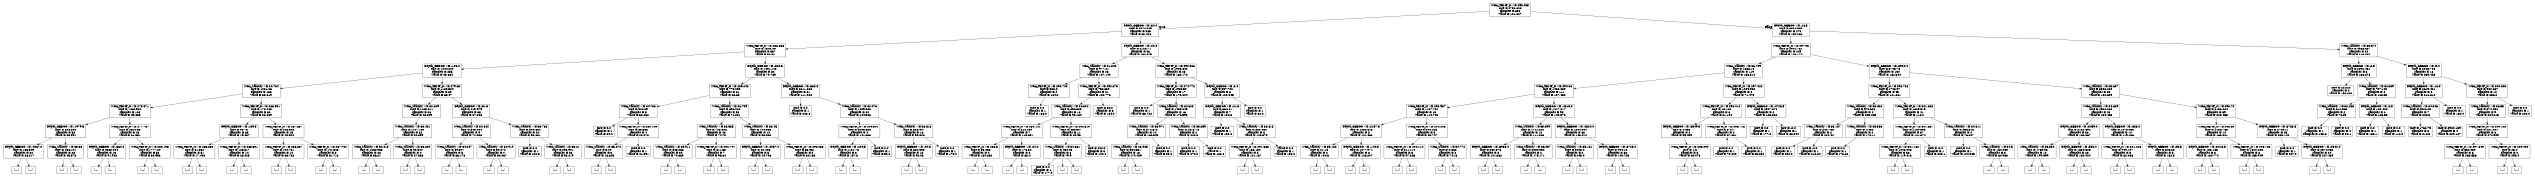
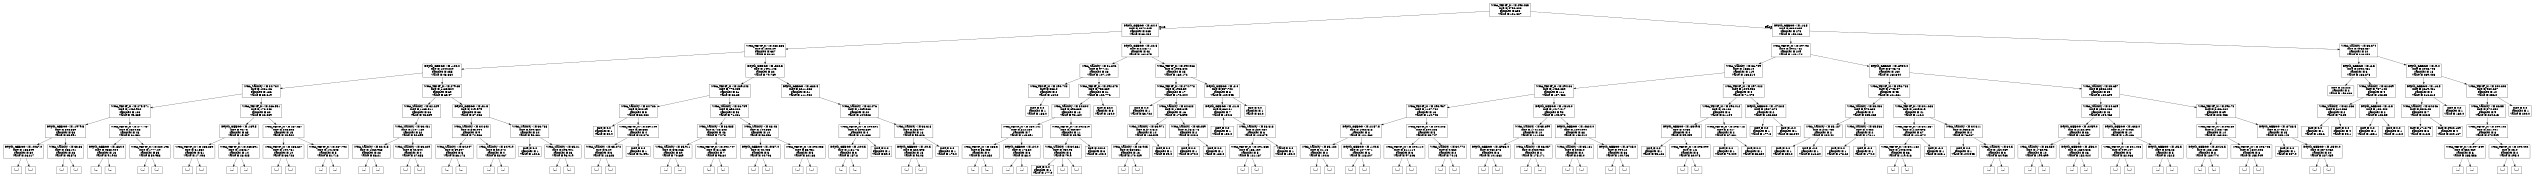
node "mse = 0.0 samples = 1 value = 223.8": removed
edge "Depth_GEBCO <= -21.5 mse = 364.81 samples = 7 value = 134.3" -> "mse = 0.0 samples = 1 value = 158.0": reversed
node "mse = 0.0 samples = 1 samples = 103.6": label "mse = 0.0 samples = 1 samples = 103.6" -> "mse = 0.0 samples = 1 value = 103.6"
node "mse = 1768.75 samples = 3 value = 212.5": label "mse = 1768.75 samples = 3 value = 212.5" -> "mse = 1718.75 samples = 3 value = 212.5"
edge "mse = 0.0 samples = 1 value = 70.009" -> "WOA_TEMP_K <= 296.718 mse = 5.417 samples = 2 value = 67.681": reversed
node "mse = 0.0 value = 1 value = 188.0": label "mse = 0.0 value = 1 value = 188.0" -> "mse = 0.0 samples = 1 value = 188.0"
node "mse = 0.0 samples = 1 value = 55.126": added
node "mse = -0.0 samples = 1 value = 174.0": added
